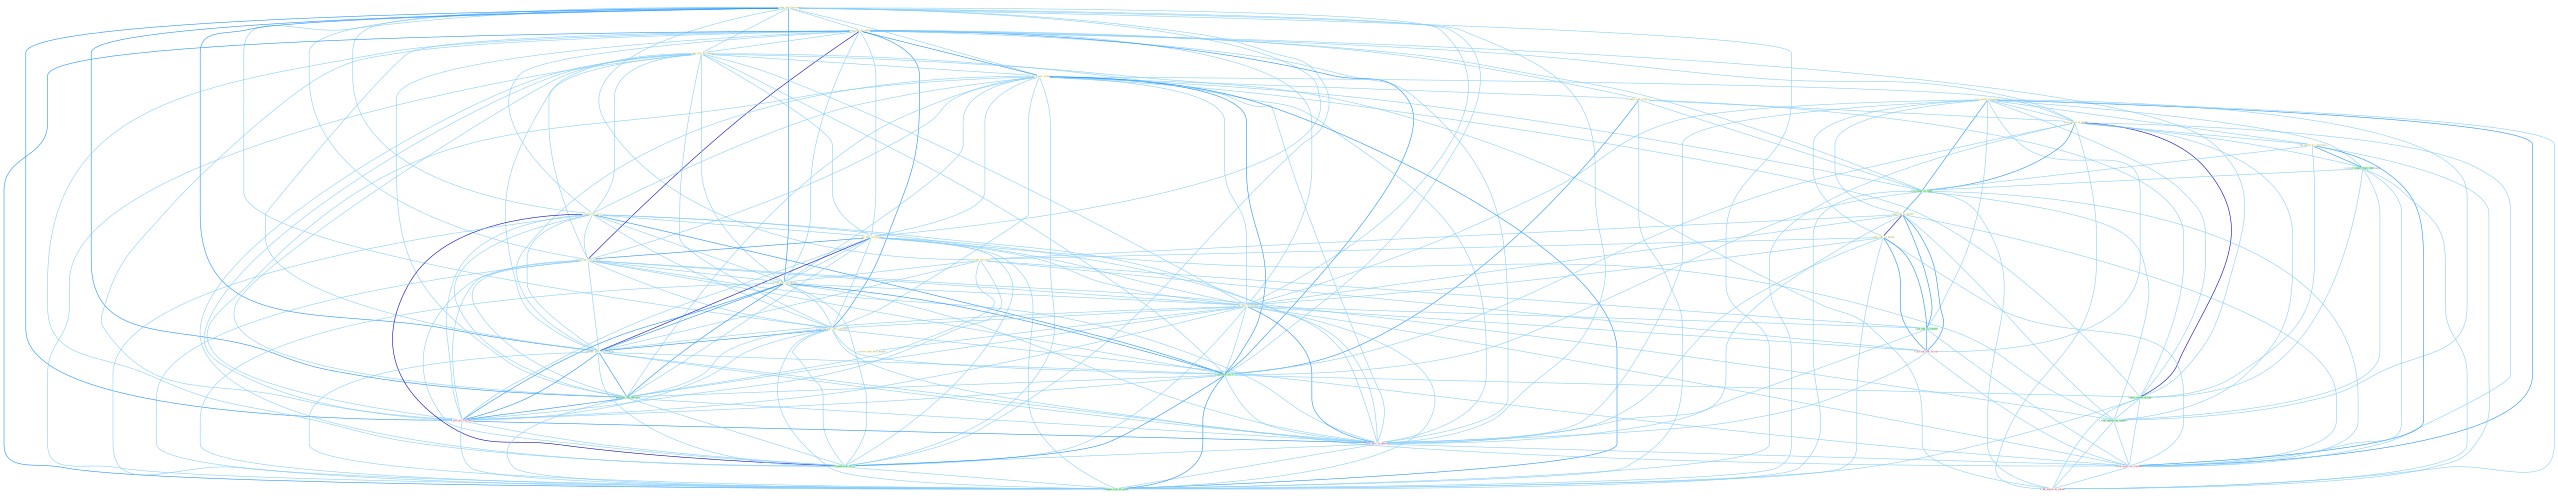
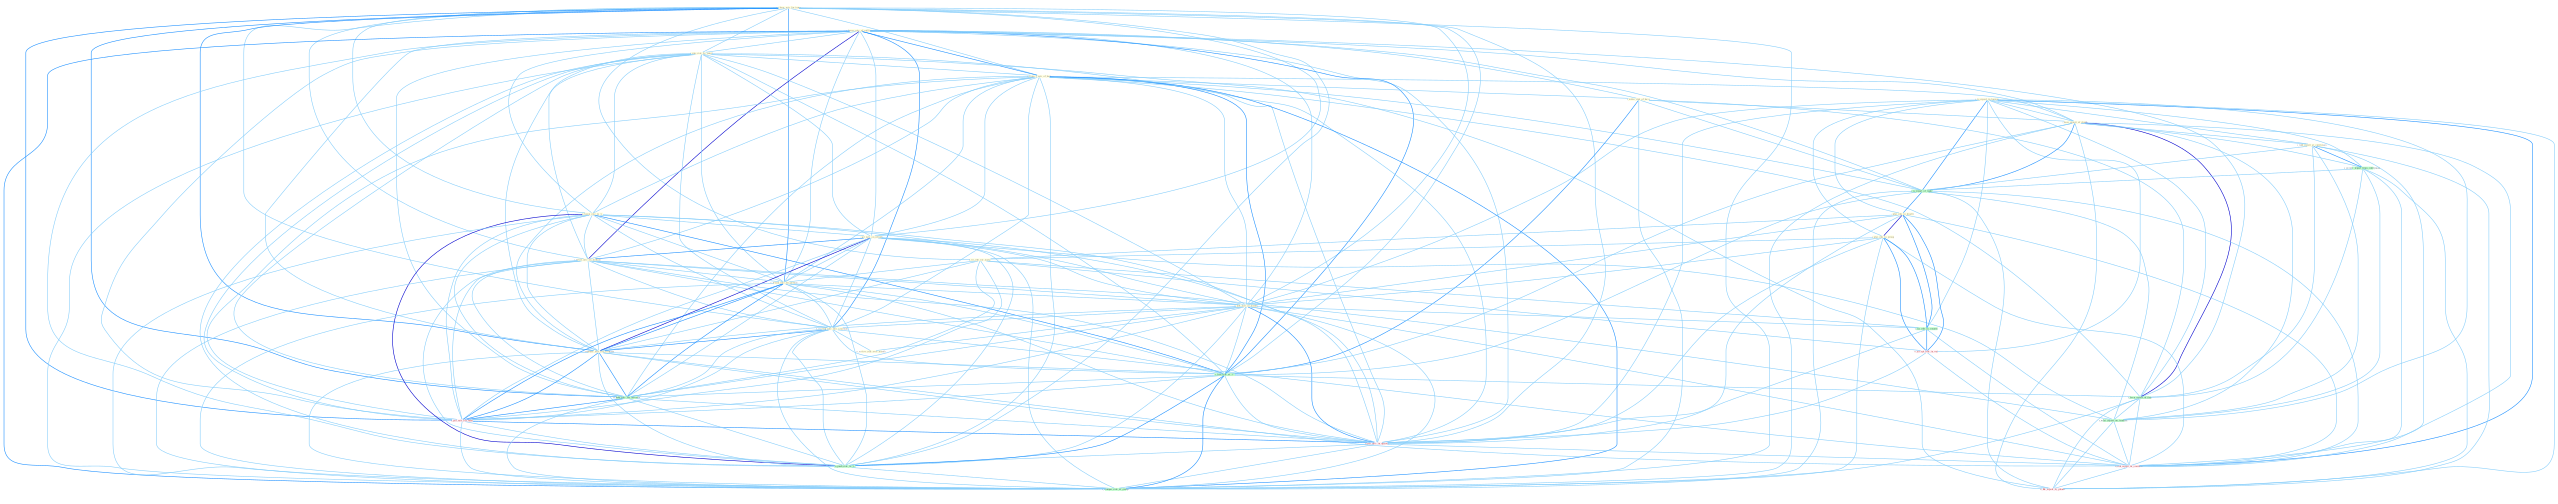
edge "0_charg_rate_for_insur" -- "1_lower_rate_of_million": removed
edge "0_retain_rate_for_period" -- "1_had_rate_of_%": color #1e90ff -> #87cefa
edge "1_plai_role_in_loyalti" -- "1_relai_report_on_tendenc": now "1_told_report_at_entitynam" -- "1_relai_report_on_tendenc"
edge "0_jolt_rate_in_month" -- "0_accept_role_in_wai": removed
edge "0_exceed_rate_sinc_yearnum" -- "0_pai_rate_in_quarter": now "0_exceed_rate_sinc_yearnum" -- "0_review_rule_over_month"
edge "1_told_report_at_entitynam" -- "0_ran_report_in_yearnum": color #1e90ff -> #87cefa
